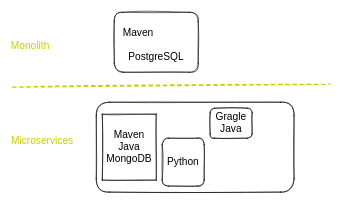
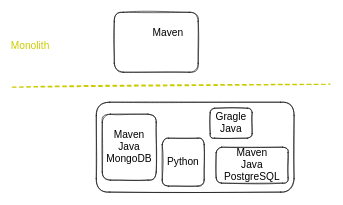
node "Maven": moved (138, 33) -> (168, 33)
node "PostgreSQL": removed
node "Microservices": removed
node "Maven Java MongoDB": shape rectangle -> rounded rectangle
node "MavenJavaPostgreSQL": added
